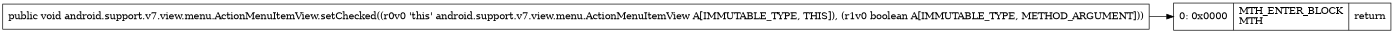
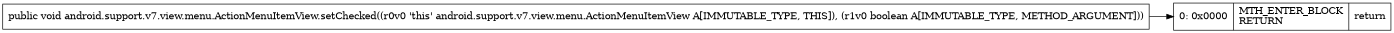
node "0: 0x0000": text "MTH" -> "RETURN"
